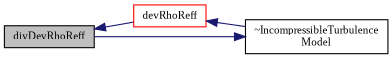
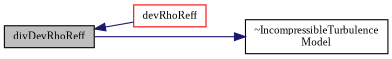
edge "~IncompressibleTurbulence Model" -> "devRhoReff": removed
